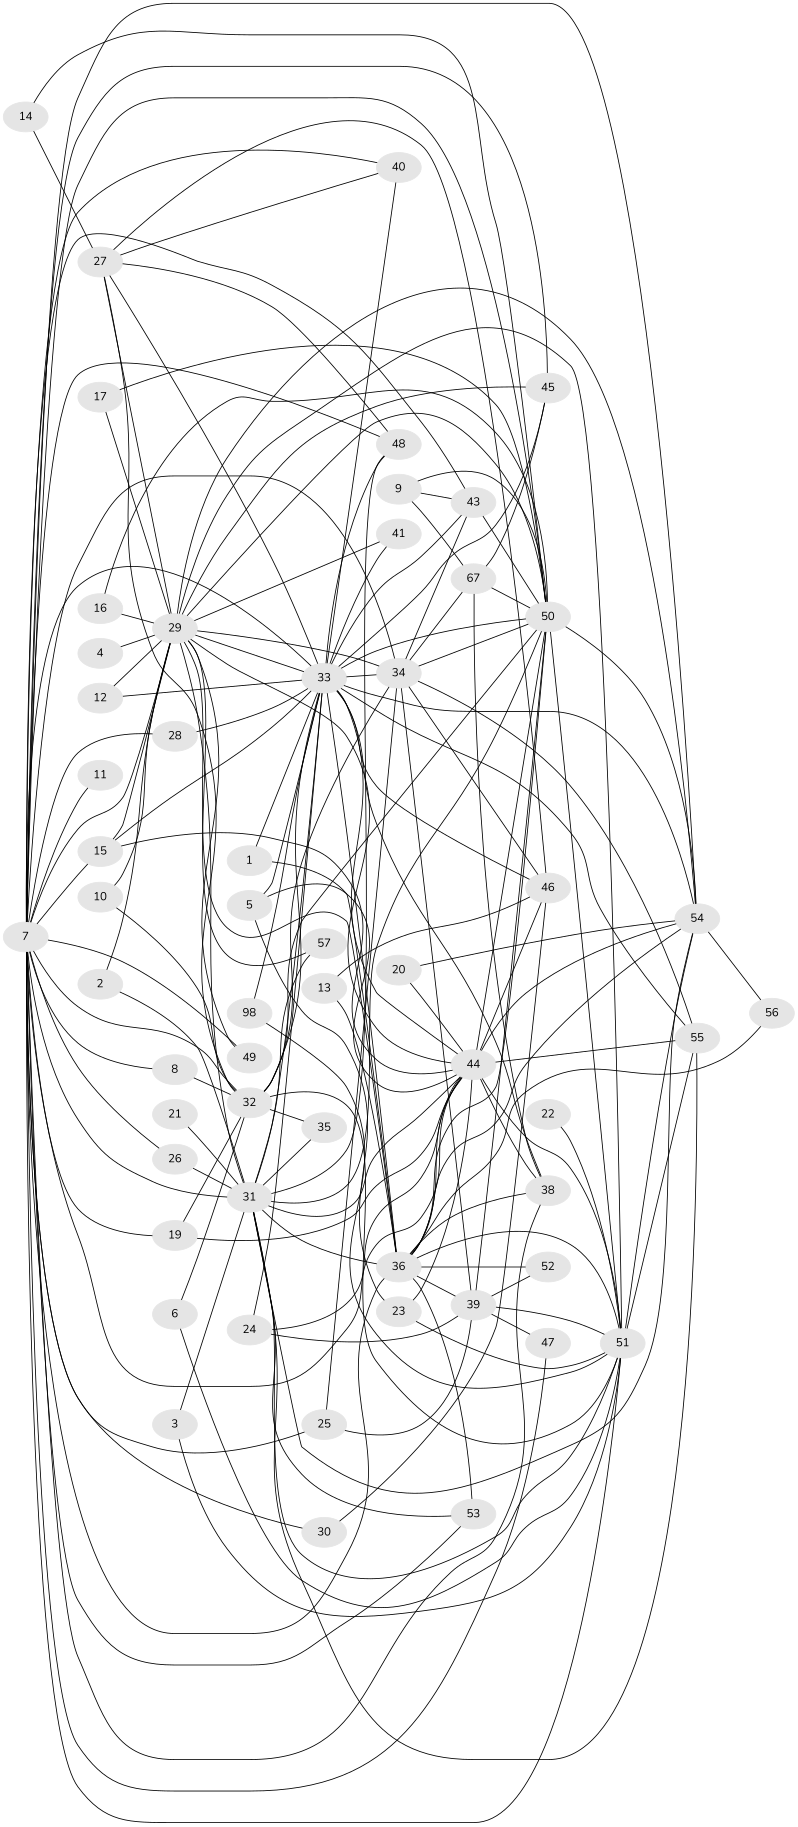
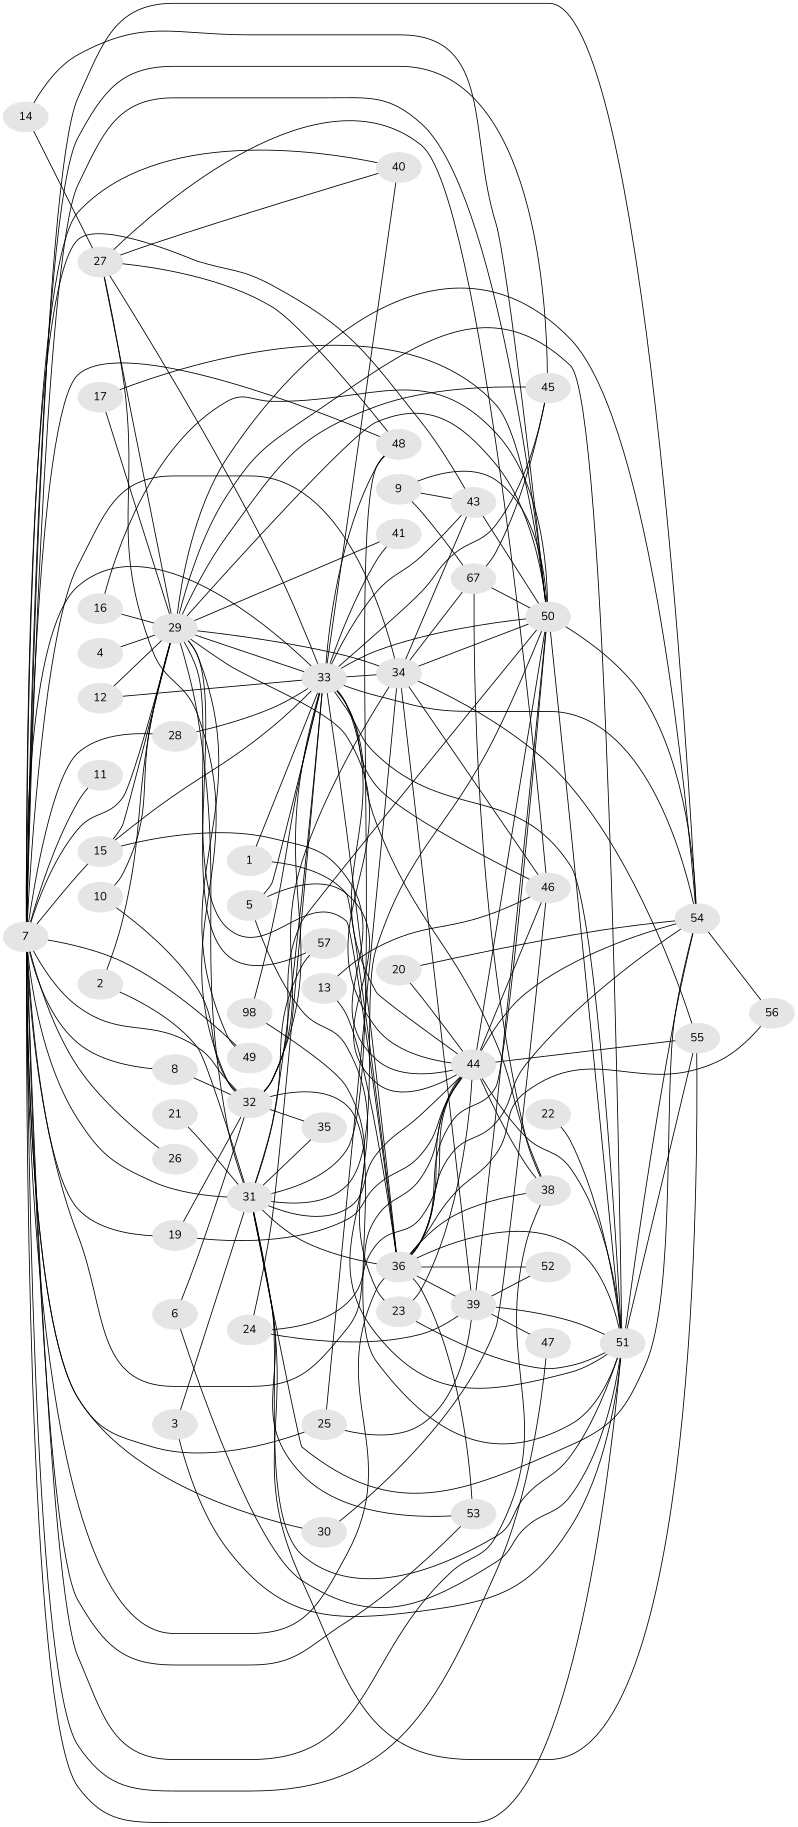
edge "33" -- "55": now "33" -- "51"
edge "26" -- "31": removed
